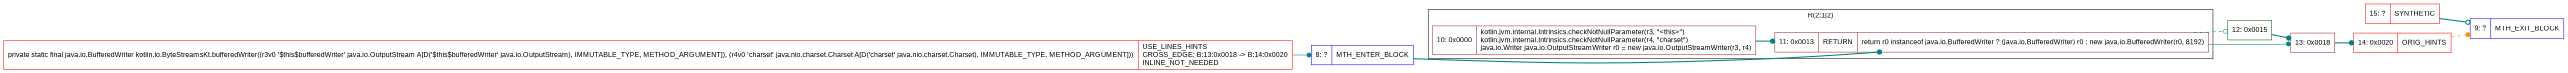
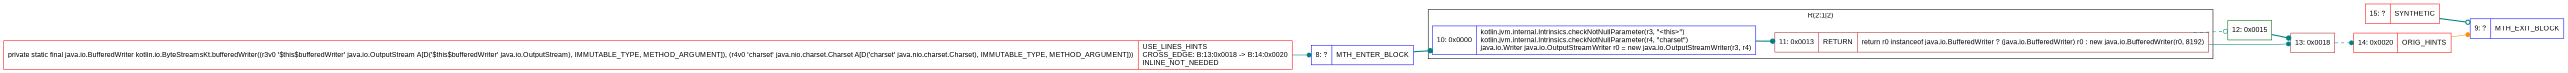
edge "14: 0x0020" -> "9: ?": style dashed -> solid
node "10: 0x0000": color brown -> blue
edge "13: 0x0018" -> "14: 0x0020": style bold -> dashed
edge "8: ?" -> "11: 0x0013": now "8: ?" -> "10: 0x0000"
